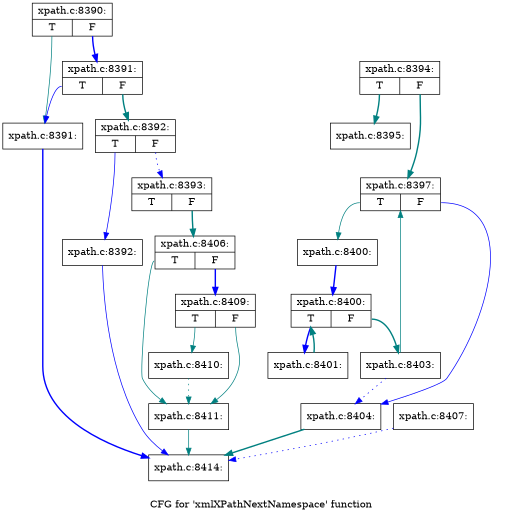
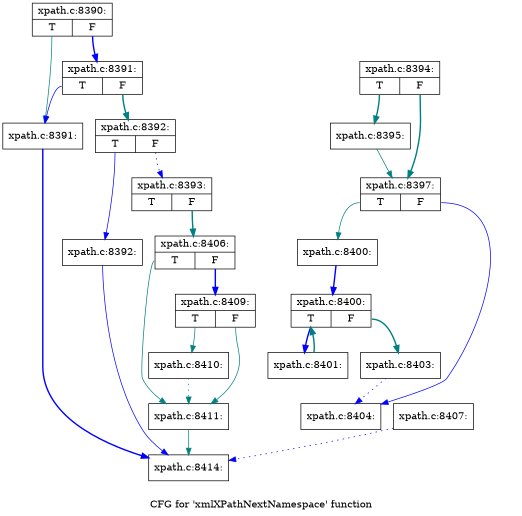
edge "xpath.c:8403:" -> "xpath.c:8397:": now "xpath.c:8395:" -> "xpath.c:8397:"
edge "xpath.c:8404:" -> "xpath.c:8414:": removed
